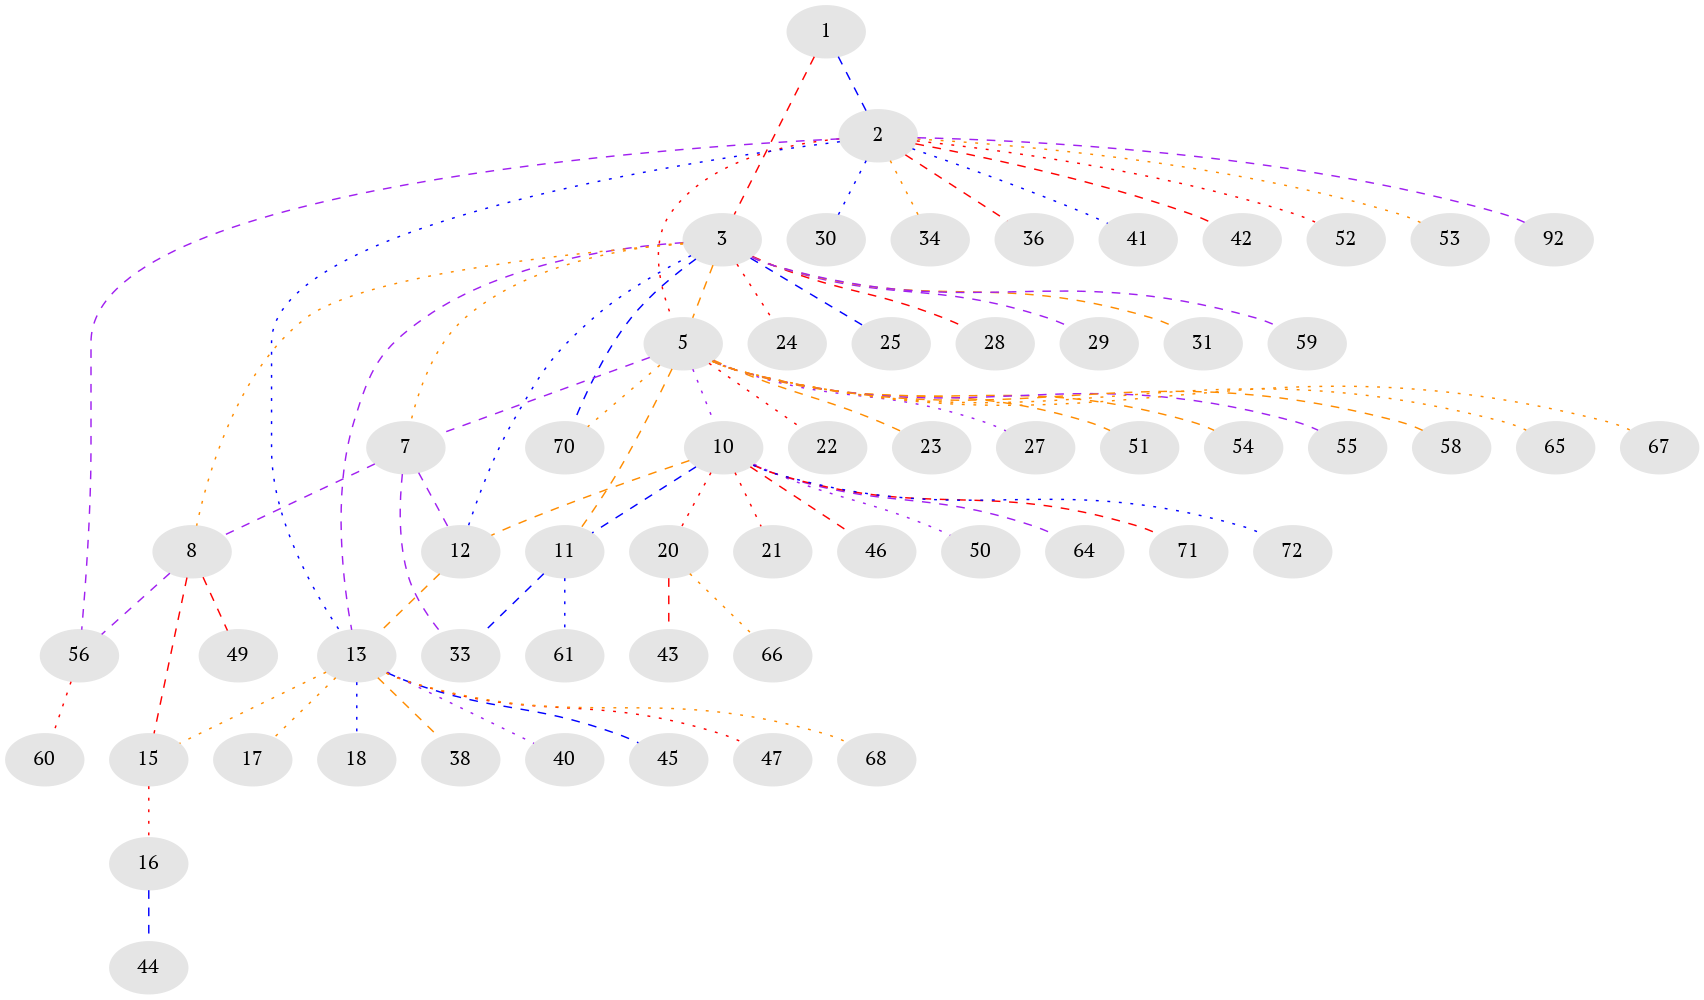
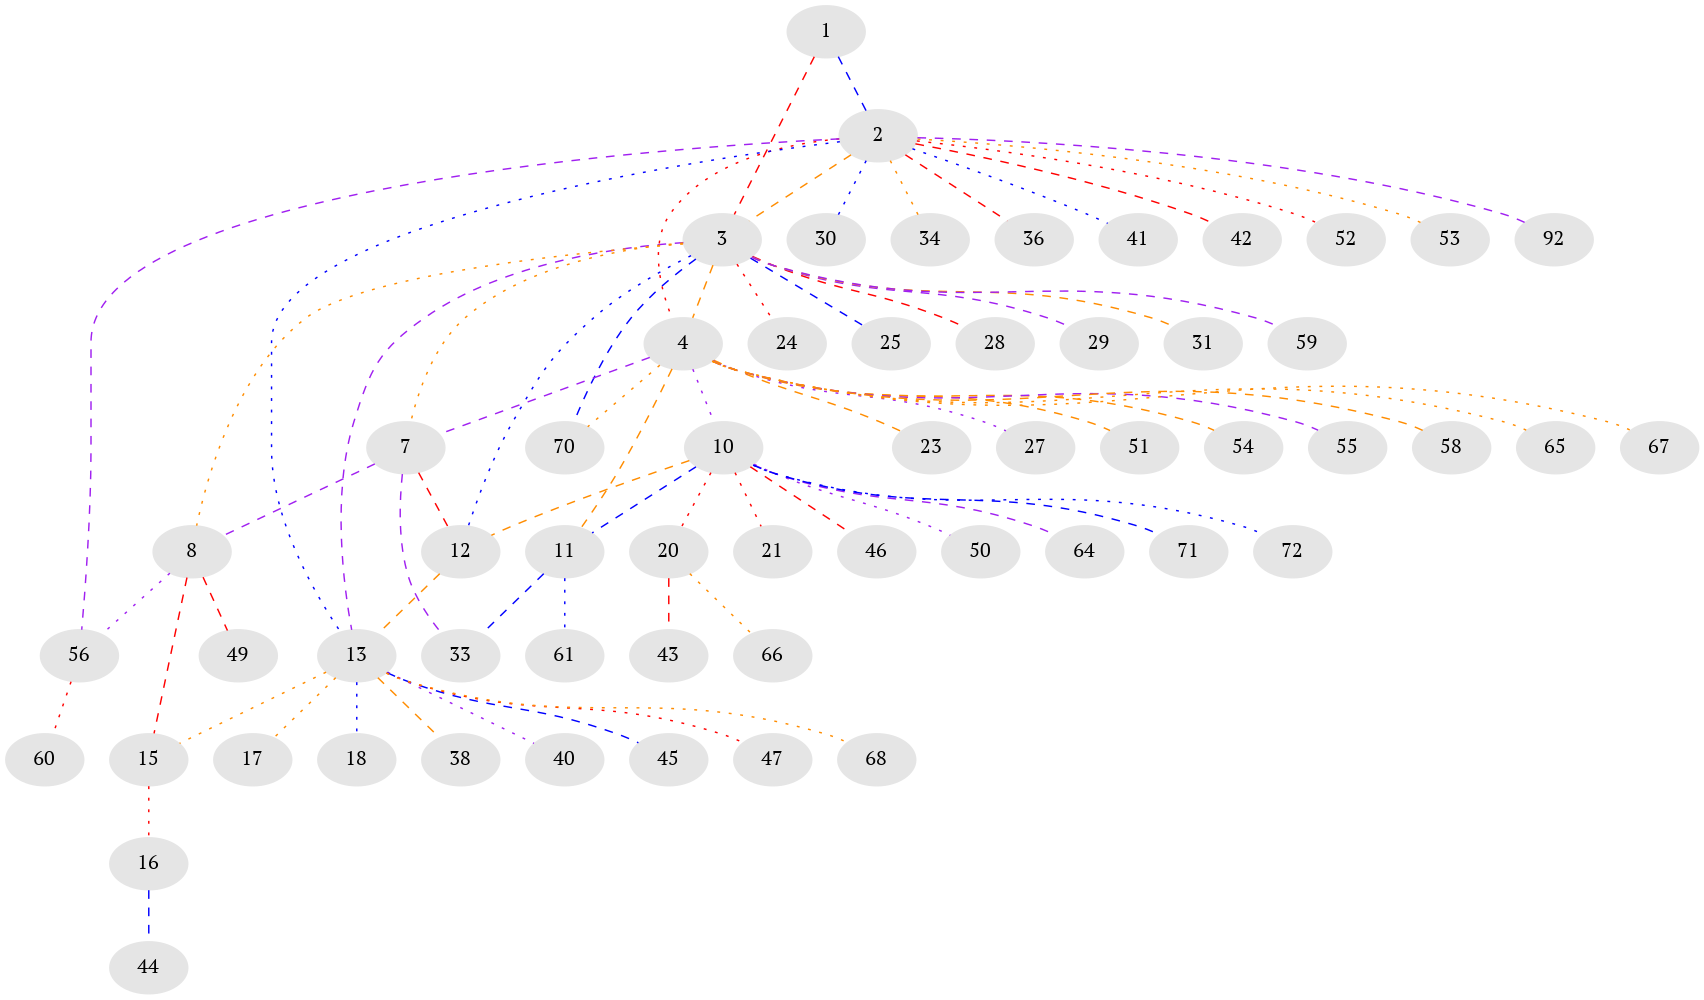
edge "2" -- "3": added
node "5": label "5" -> "4"
node "22": removed
edge "7" -- "12": color purple -> red
edge "10" -- "71": color red -> blue
edge "8" -- "56": style dashed -> dotted
